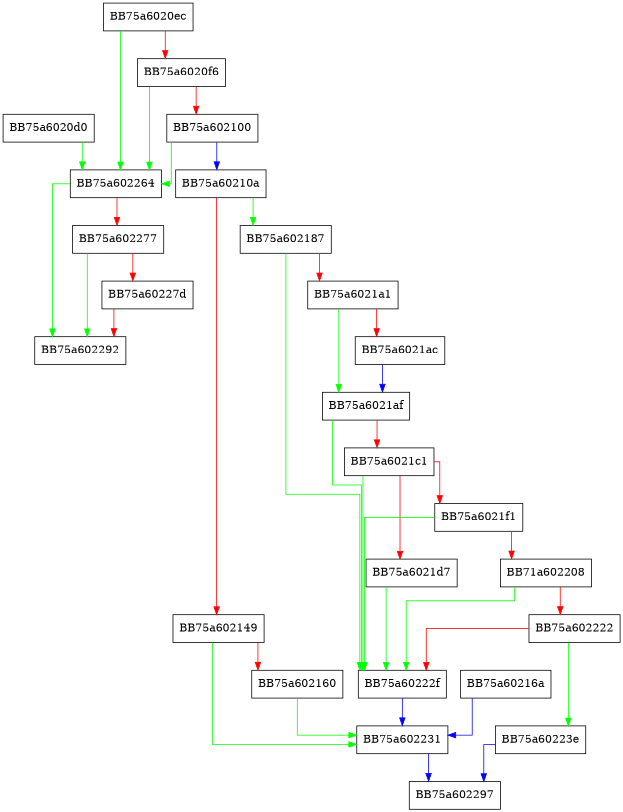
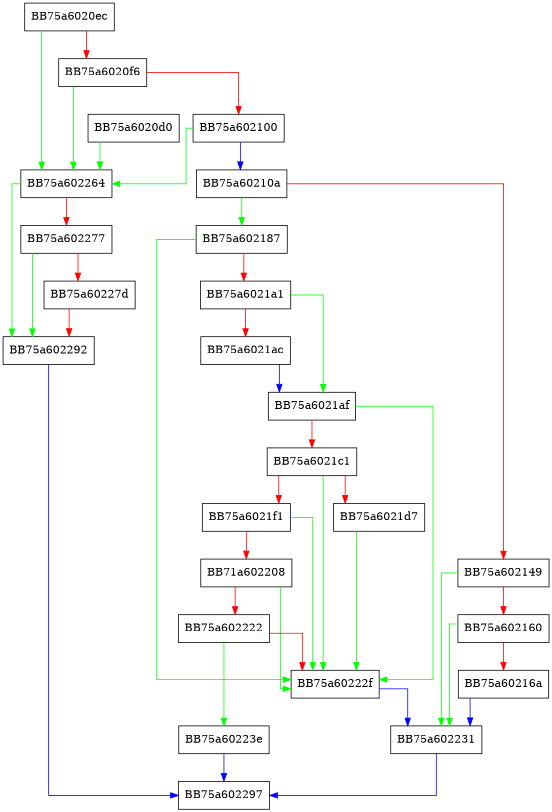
edge "BB75a602292" -> "BB75a602297": added
edge "BB75a602160" -> "BB75a60216a": added
